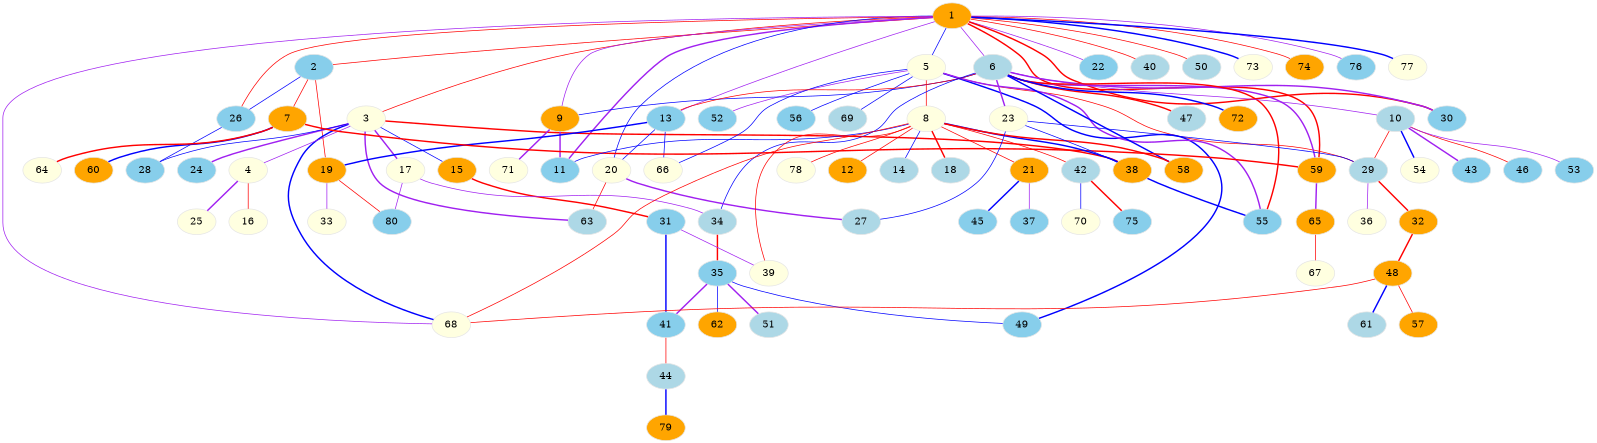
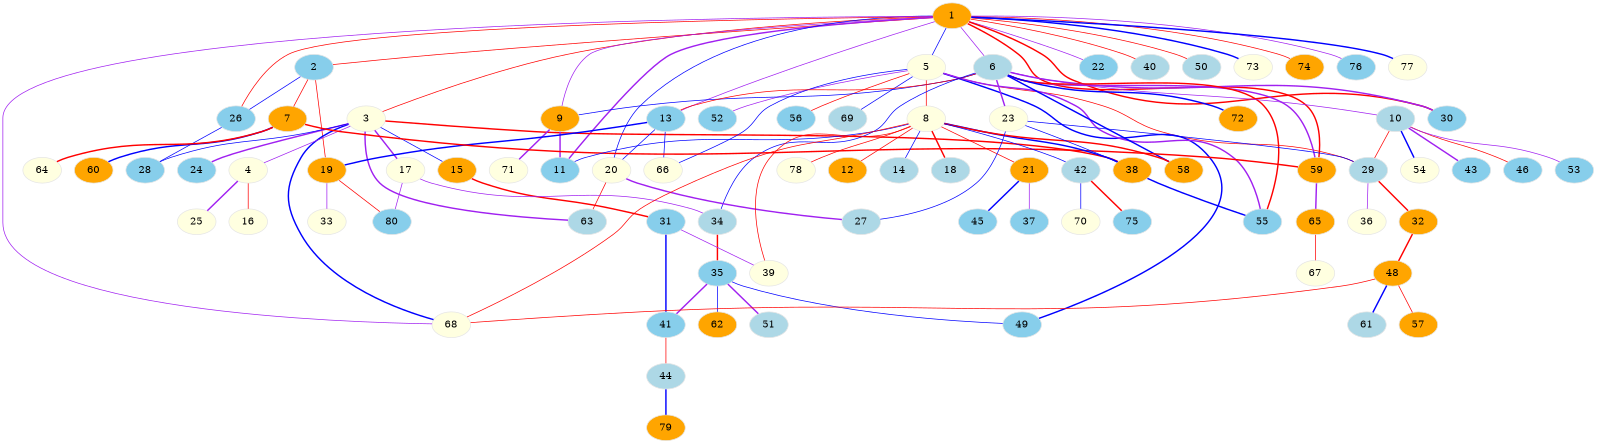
edge "5" -- "56": color blue -> red
node "47": removed
edge "8" -- "42": color red -> blue
